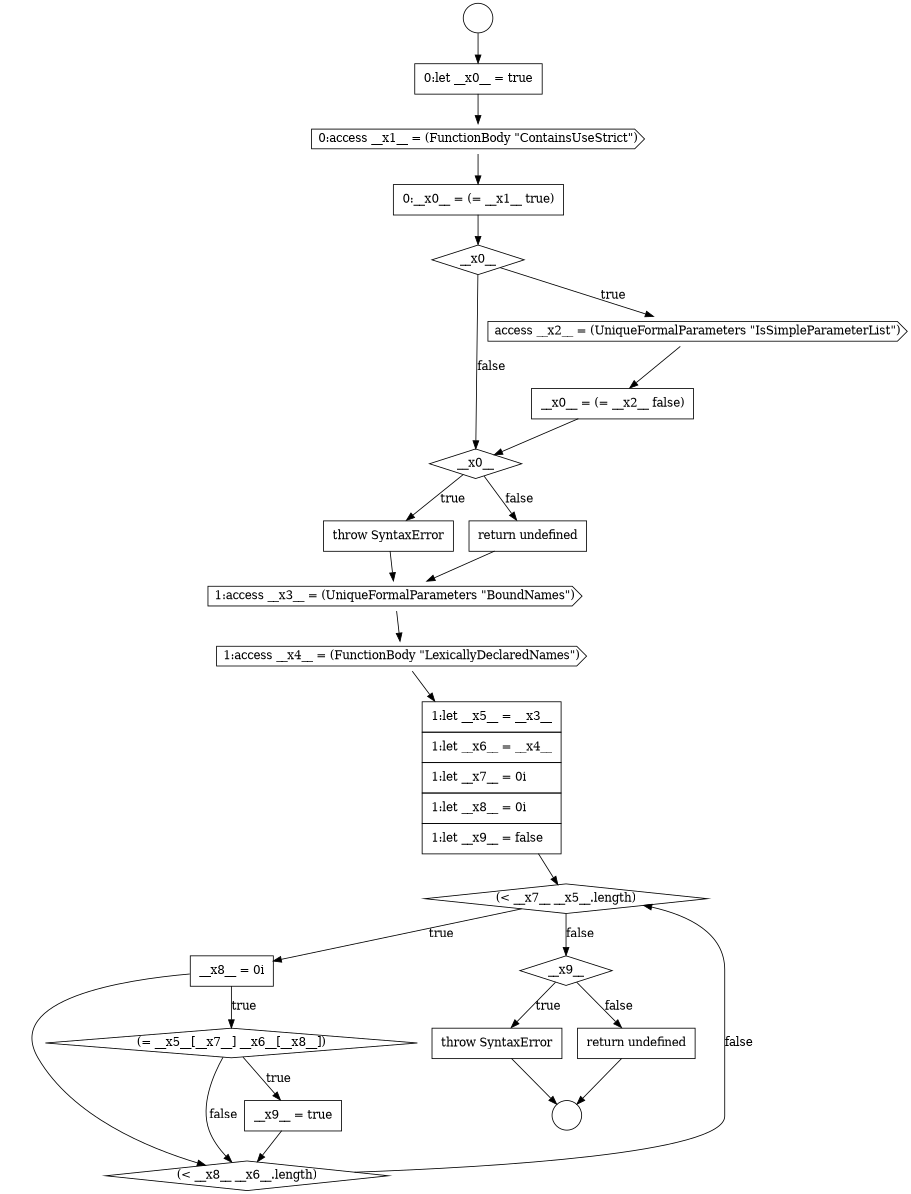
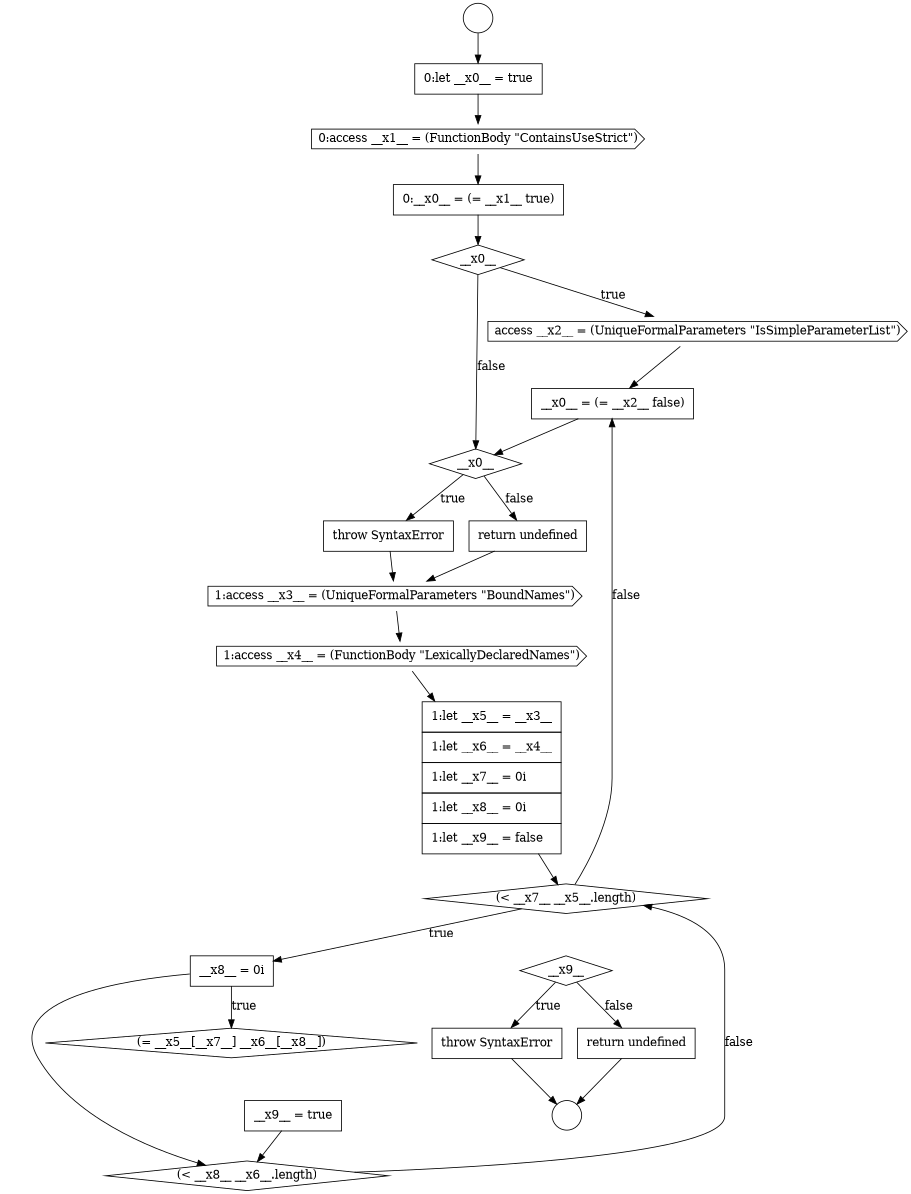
edge "(< __x7__ __x5__.length)" -> "__x9__": now "(< __x7__ __x5__.length)" -> "__x0__ = (= __x2__ false)"
edge "(= __x5__[__x7__] __x6__[__x8__])" -> "__x9__ = true": removed, label "true"
edge "(= __x5__[__x7__] __x6__[__x8__])" -> "(< __x8__ __x6__.length)": removed, label "false"
